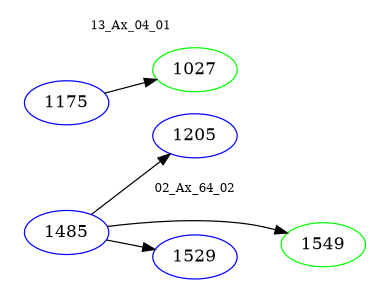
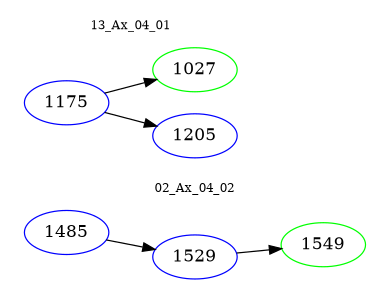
edge "1485" -> "1205": now "1175" -> "1205"
cluster "02_Ax_64_02": label "02_Ax_64_02" -> "02_Ax_04_02"
edge "1485" -> "1549": now "1529" -> "1549"
